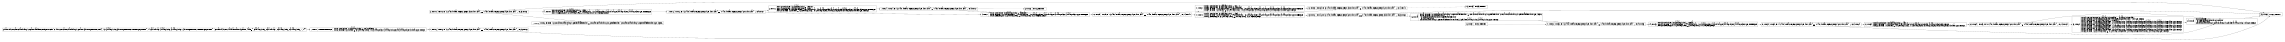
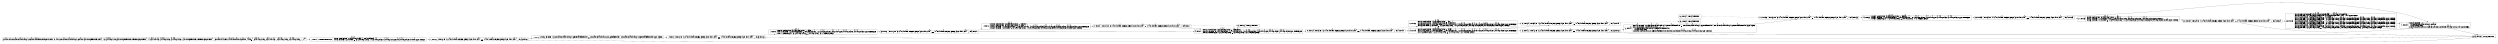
edge "3: 0x000c" -> "2: 0x0008": reversed
